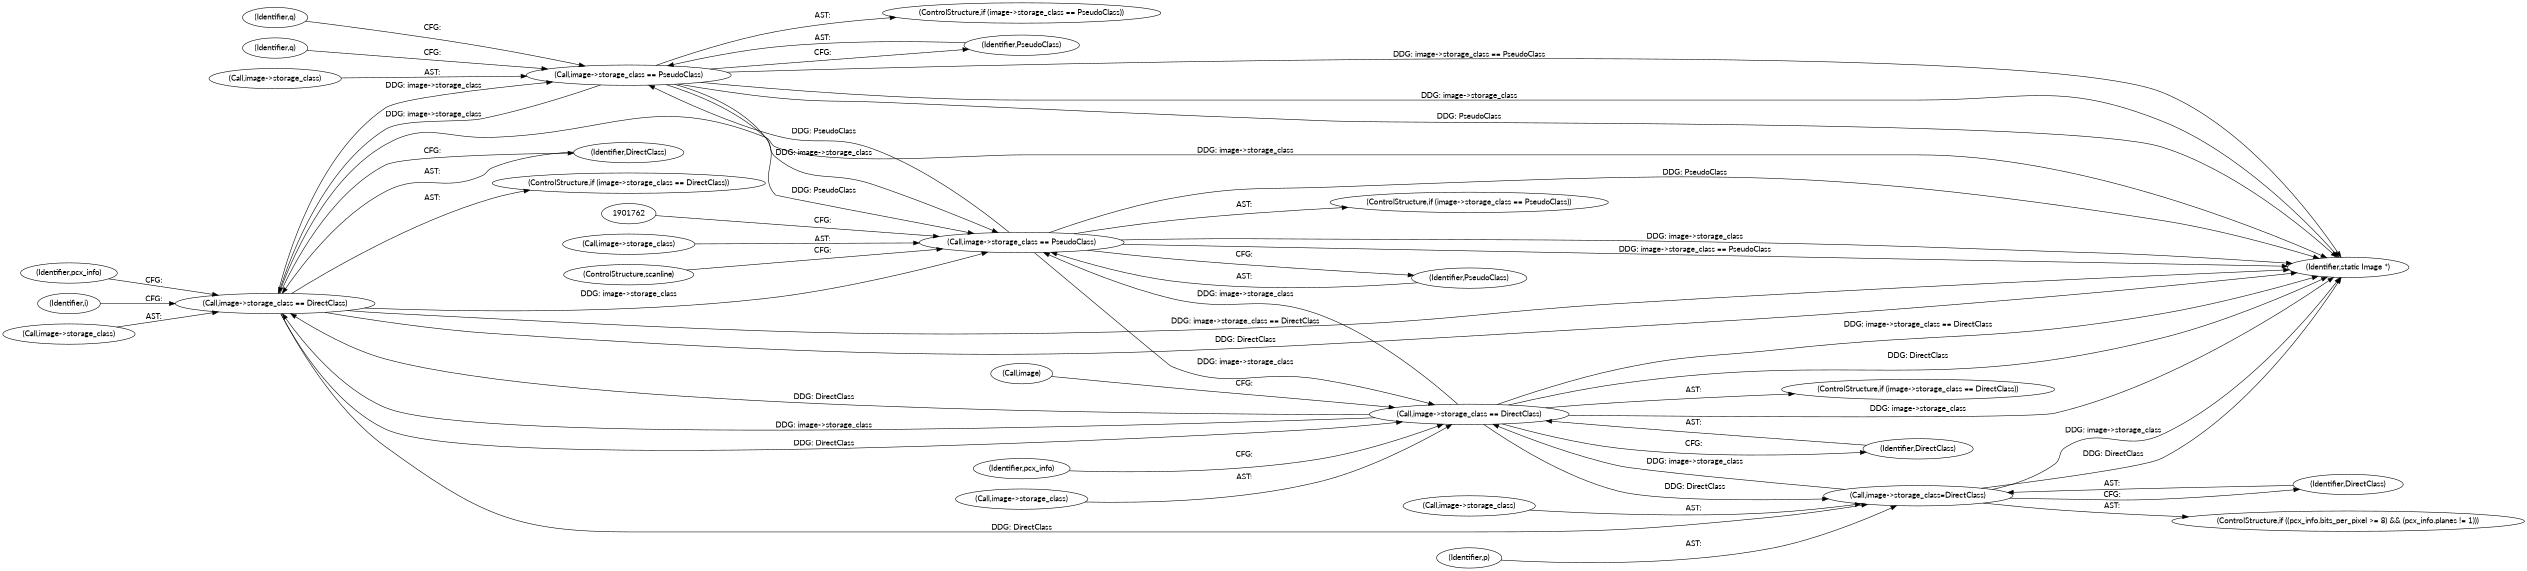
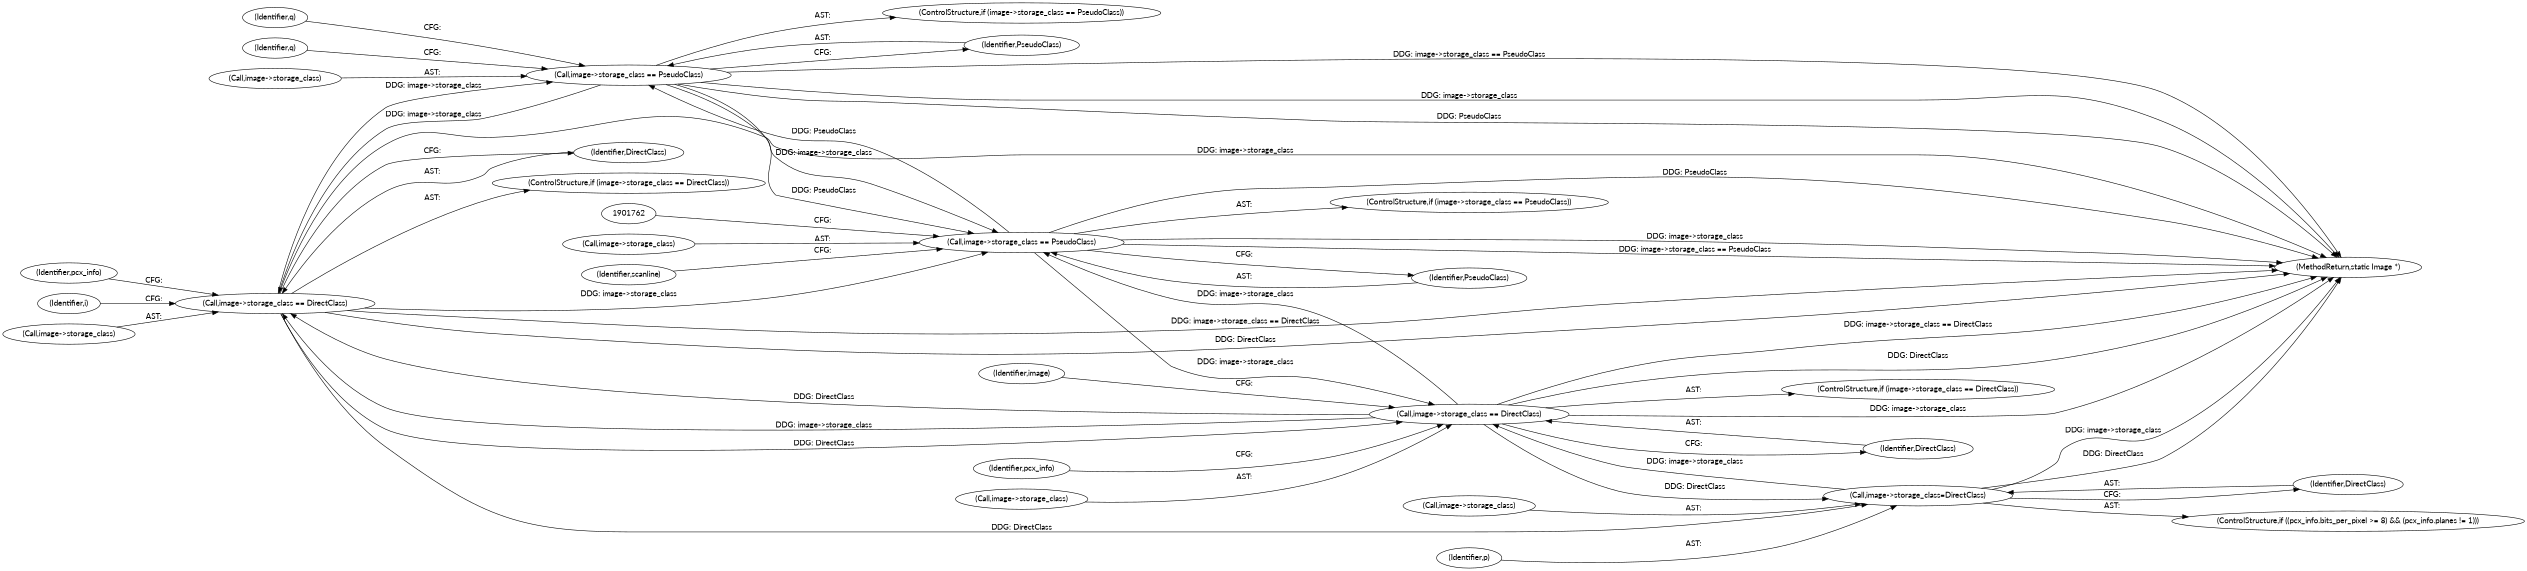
node "(Identifier,static Image *)": label "(Identifier,static Image *)" -> "(MethodReturn,static Image *)"
node "(ControlStructure,scanline)": label "(ControlStructure,scanline)" -> "(Identifier,scanline)"
node "(Call,image)": label "(Call,image)" -> "(Identifier,image)"
